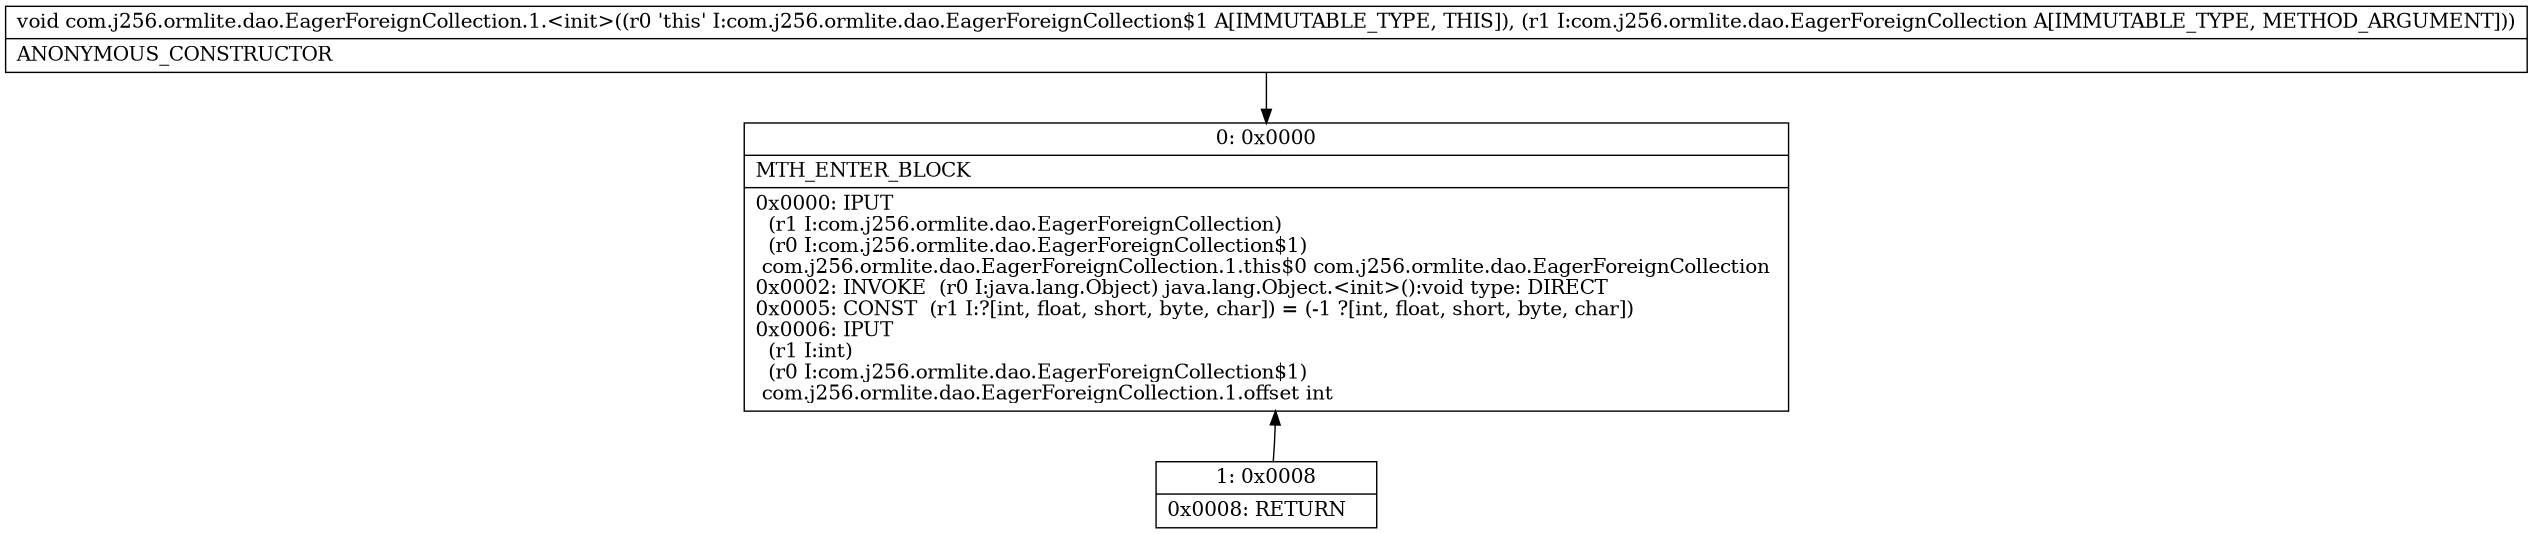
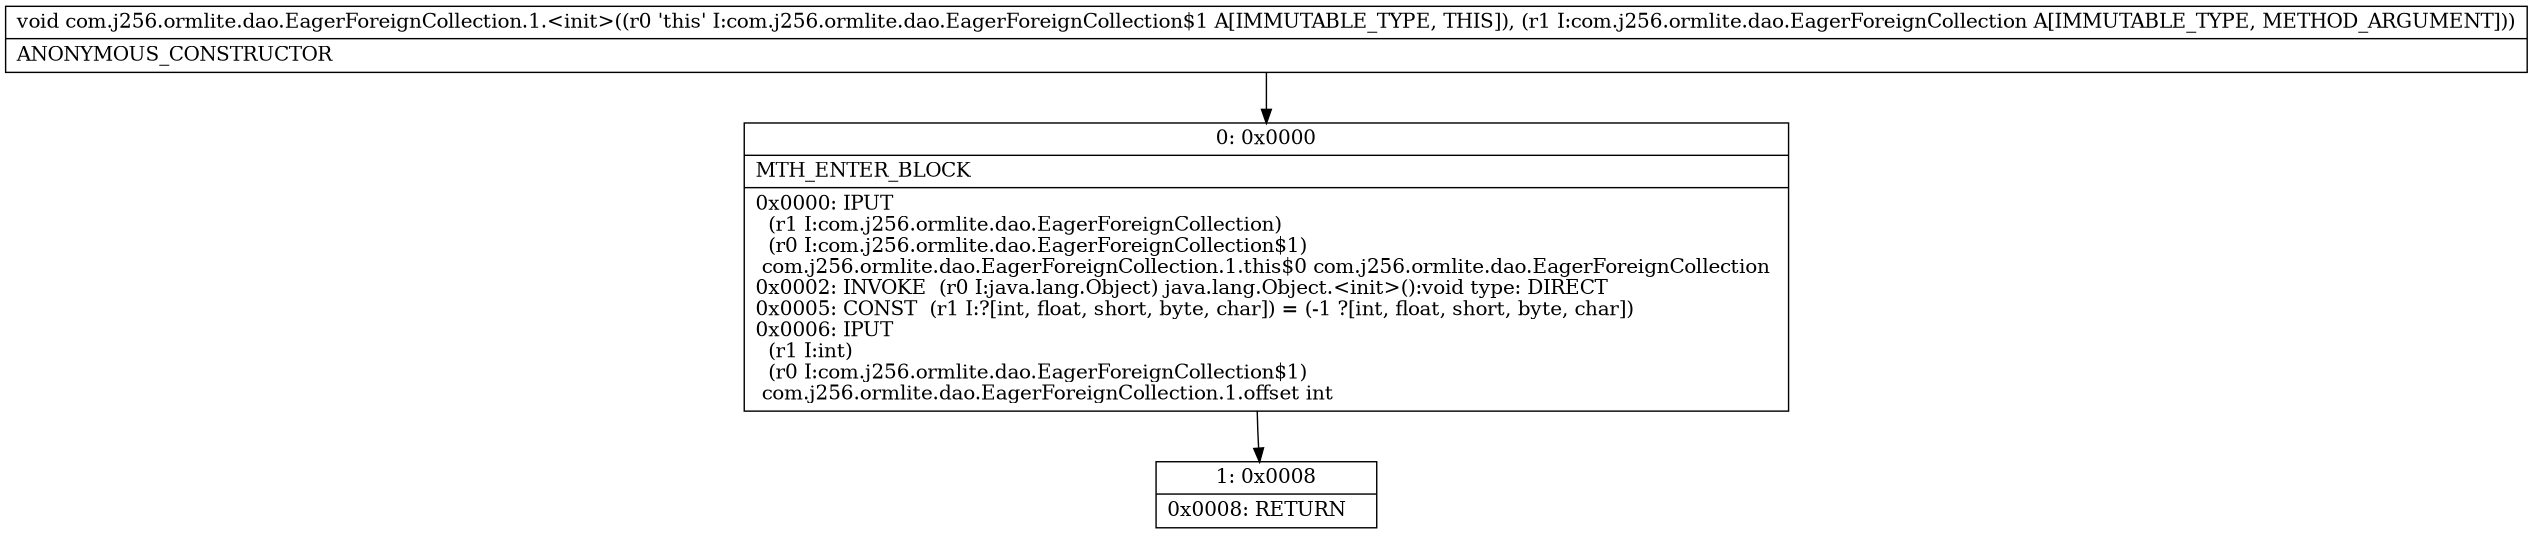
edge "1: 0x0008" -> "0: 0x0000": reversed
